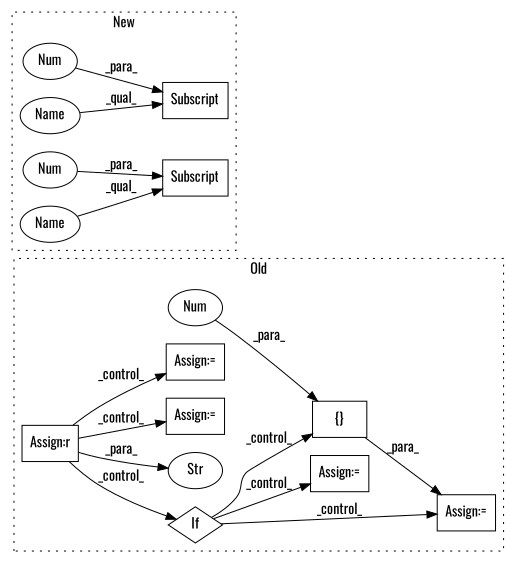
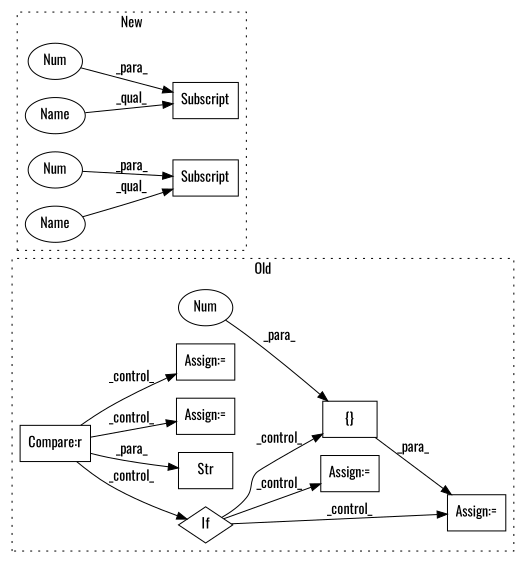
node "Assign:r": label "Assign:r" -> "Compare:r"
node "Str": shape ellipse -> box
